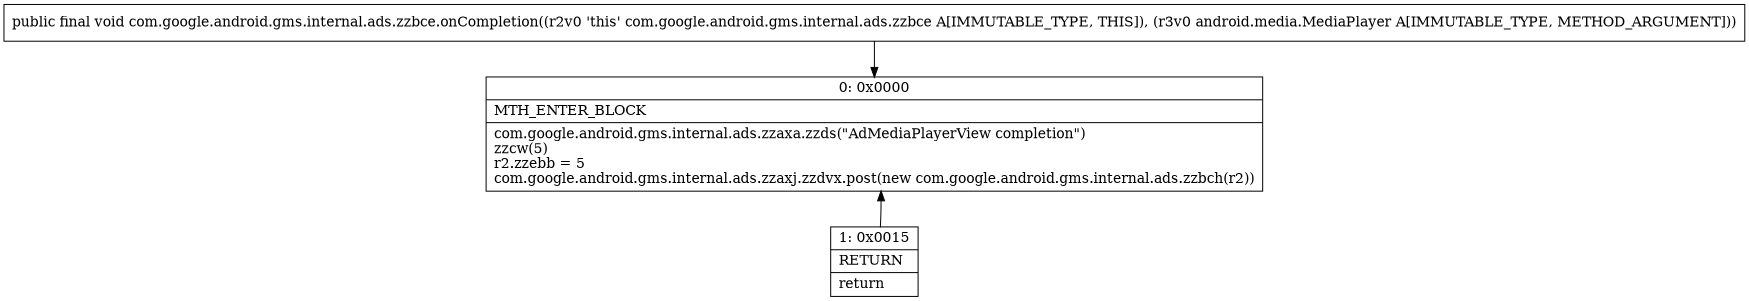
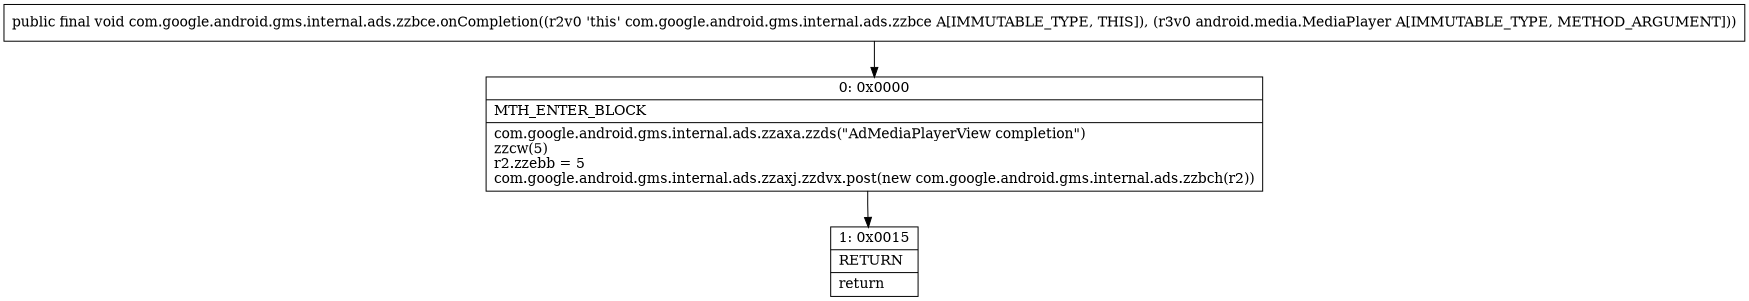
edge "1: 0x0015" -> "0: 0x0000": reversed
